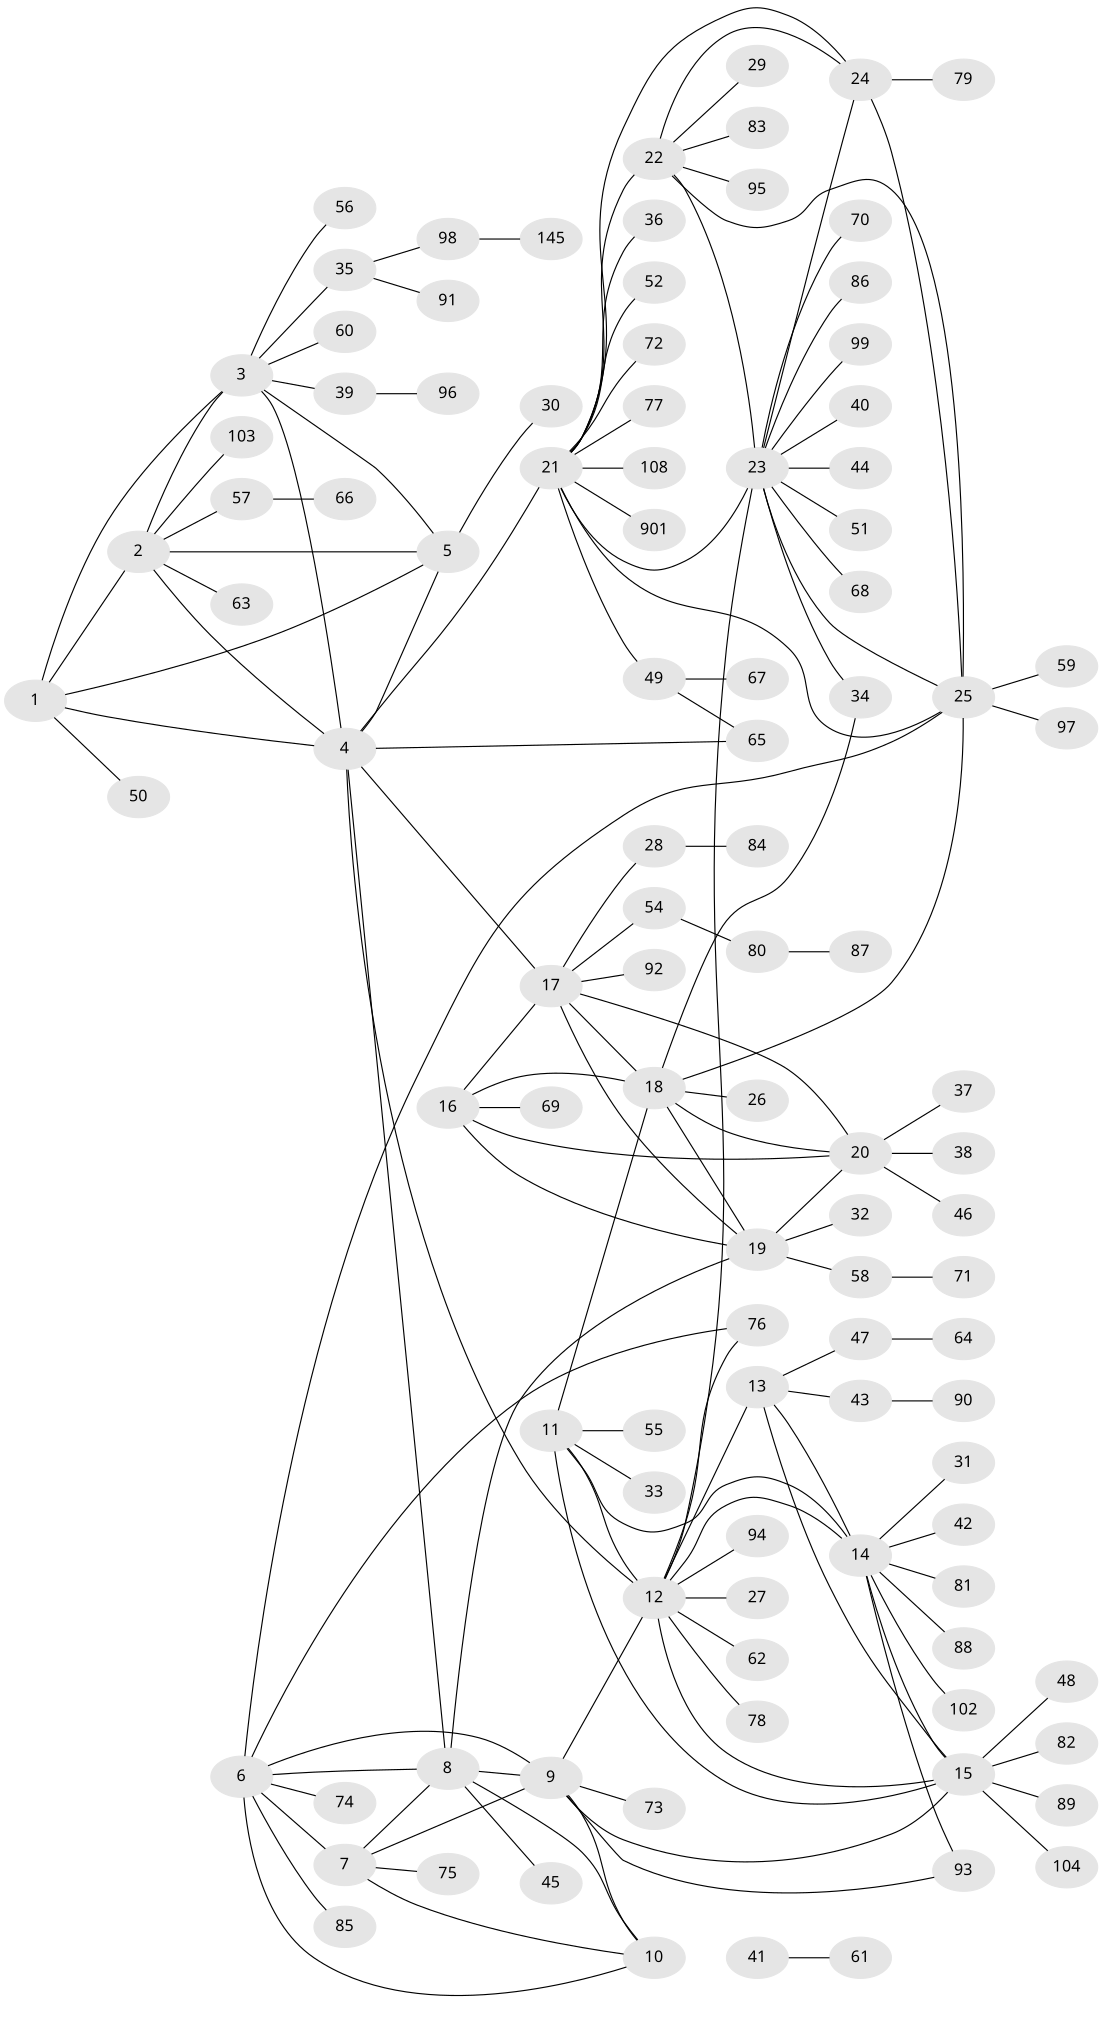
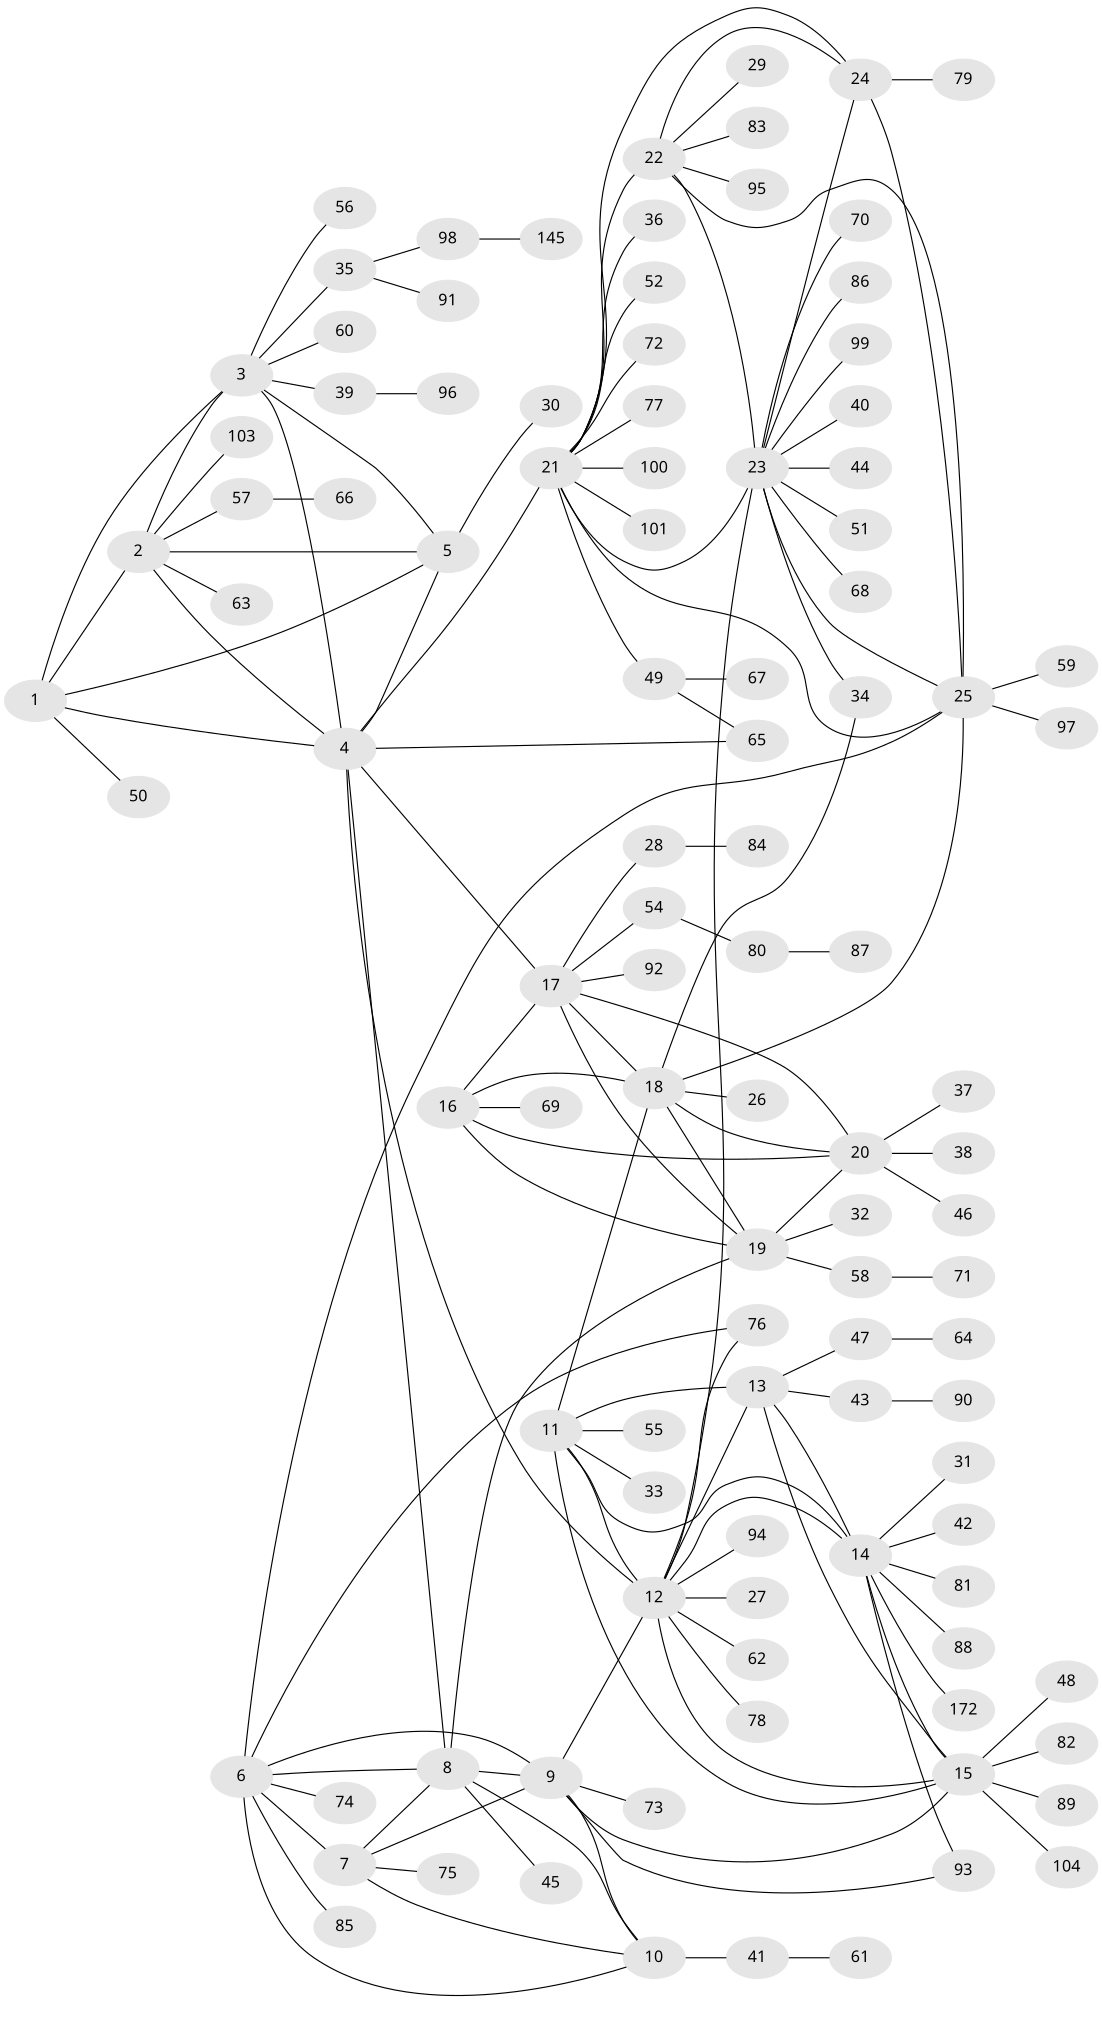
node "108": label "108" -> "100"
node "901": label "901" -> "101"
edge "13" -- "11": added
node "102": label "102" -> "172"
edge "10" -- "41": added
